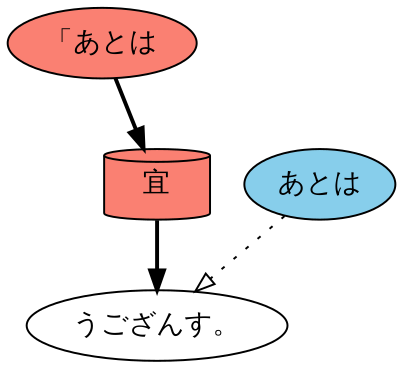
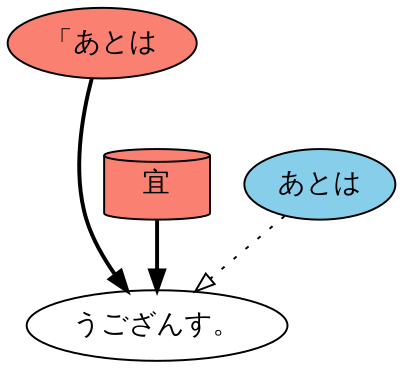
edge "「あとは" -> "宜": now "「あとは" -> "うござんす。"
